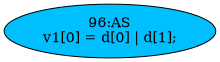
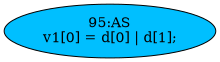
node "96:AS v1[0] = d[0] | d[1];": label "96:AS v1[0] = d[0] | d[1];" -> "95:AS v1[0] = d[0] | d[1];"
